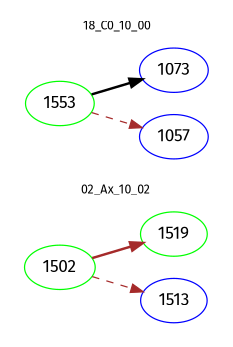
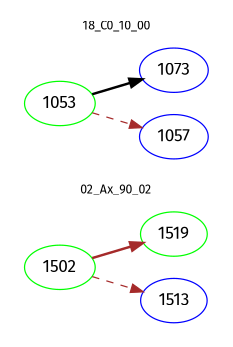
node "1553": label "1553" -> "1053"
cluster "02_Ax_10_02": label "02_Ax_10_02" -> "02_Ax_90_02"
